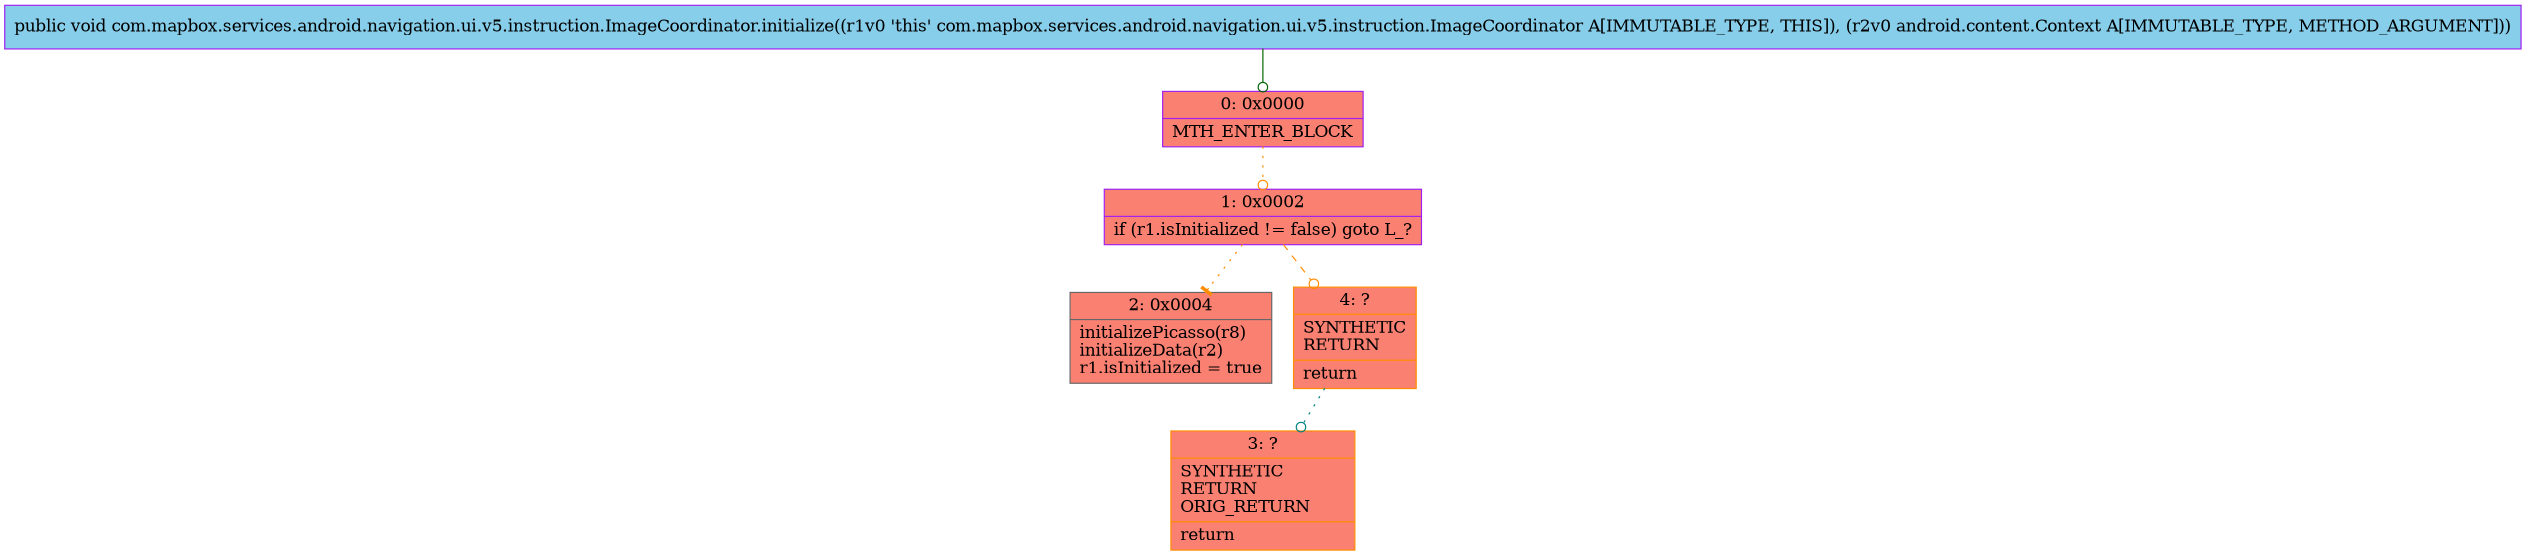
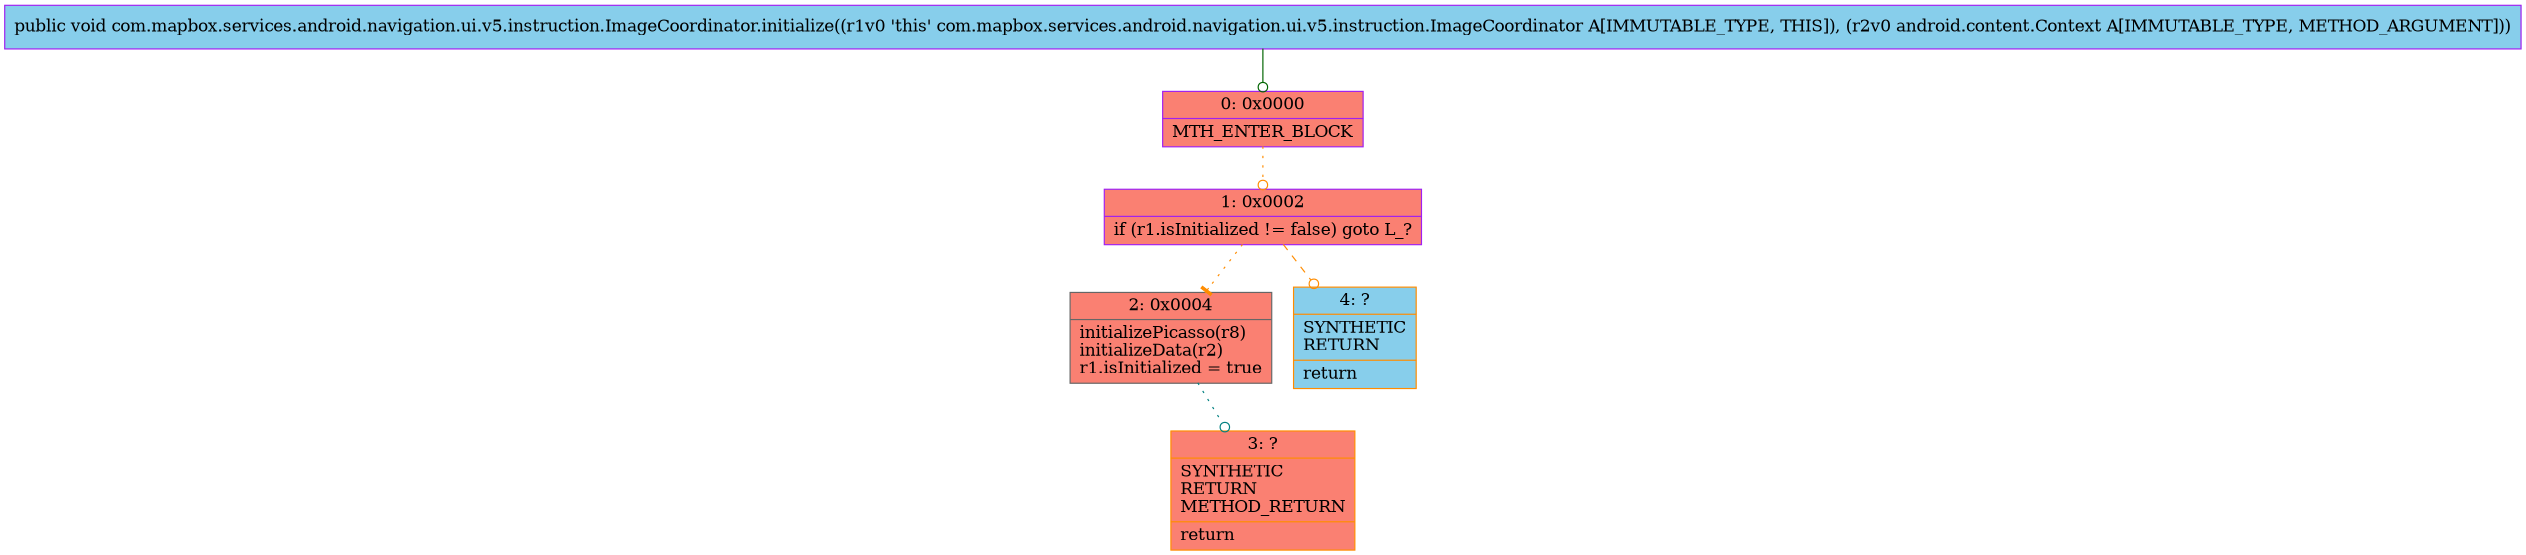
node "4: ?": fillcolor salmon -> skyblue
edge "4: ?" -> "3: ?": now "2: 0x0004" -> "3: ?"
node "3: ?": text "ORIG_RETURN" -> "METHOD_RETURN"
